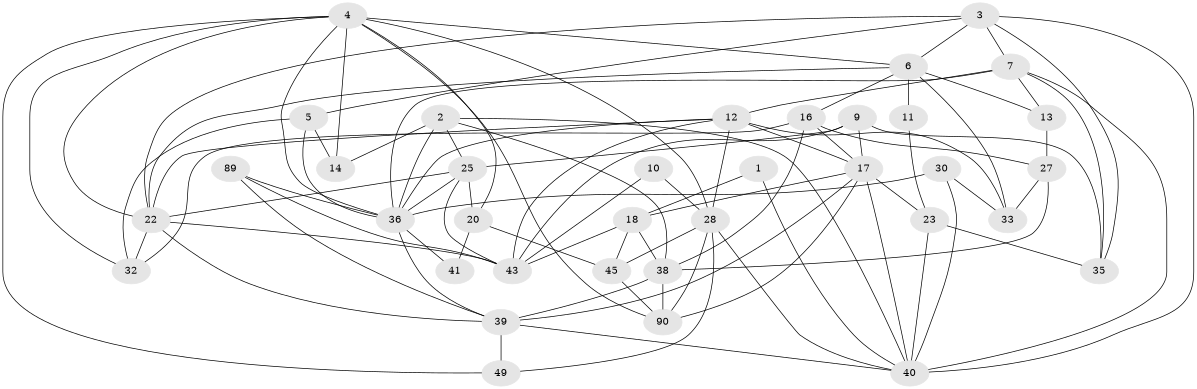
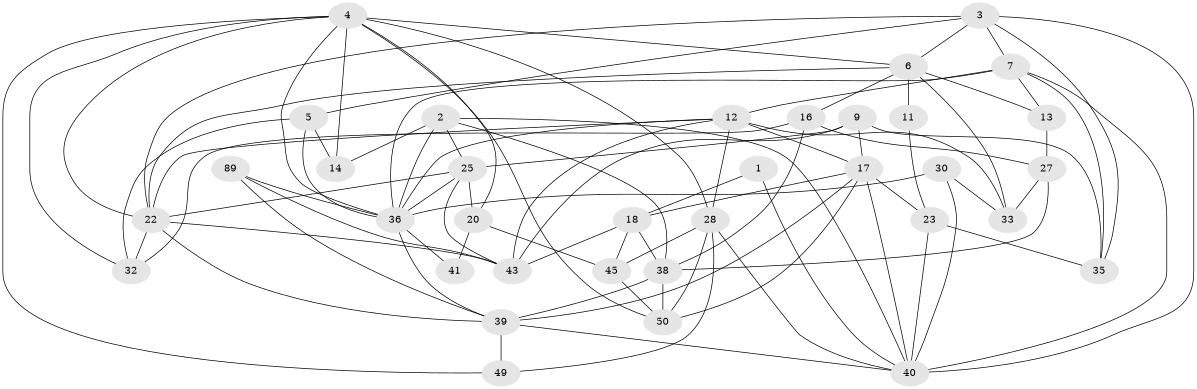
edge "16" -- "17": removed
node "10": removed
node "90": label "90" -> "50"
